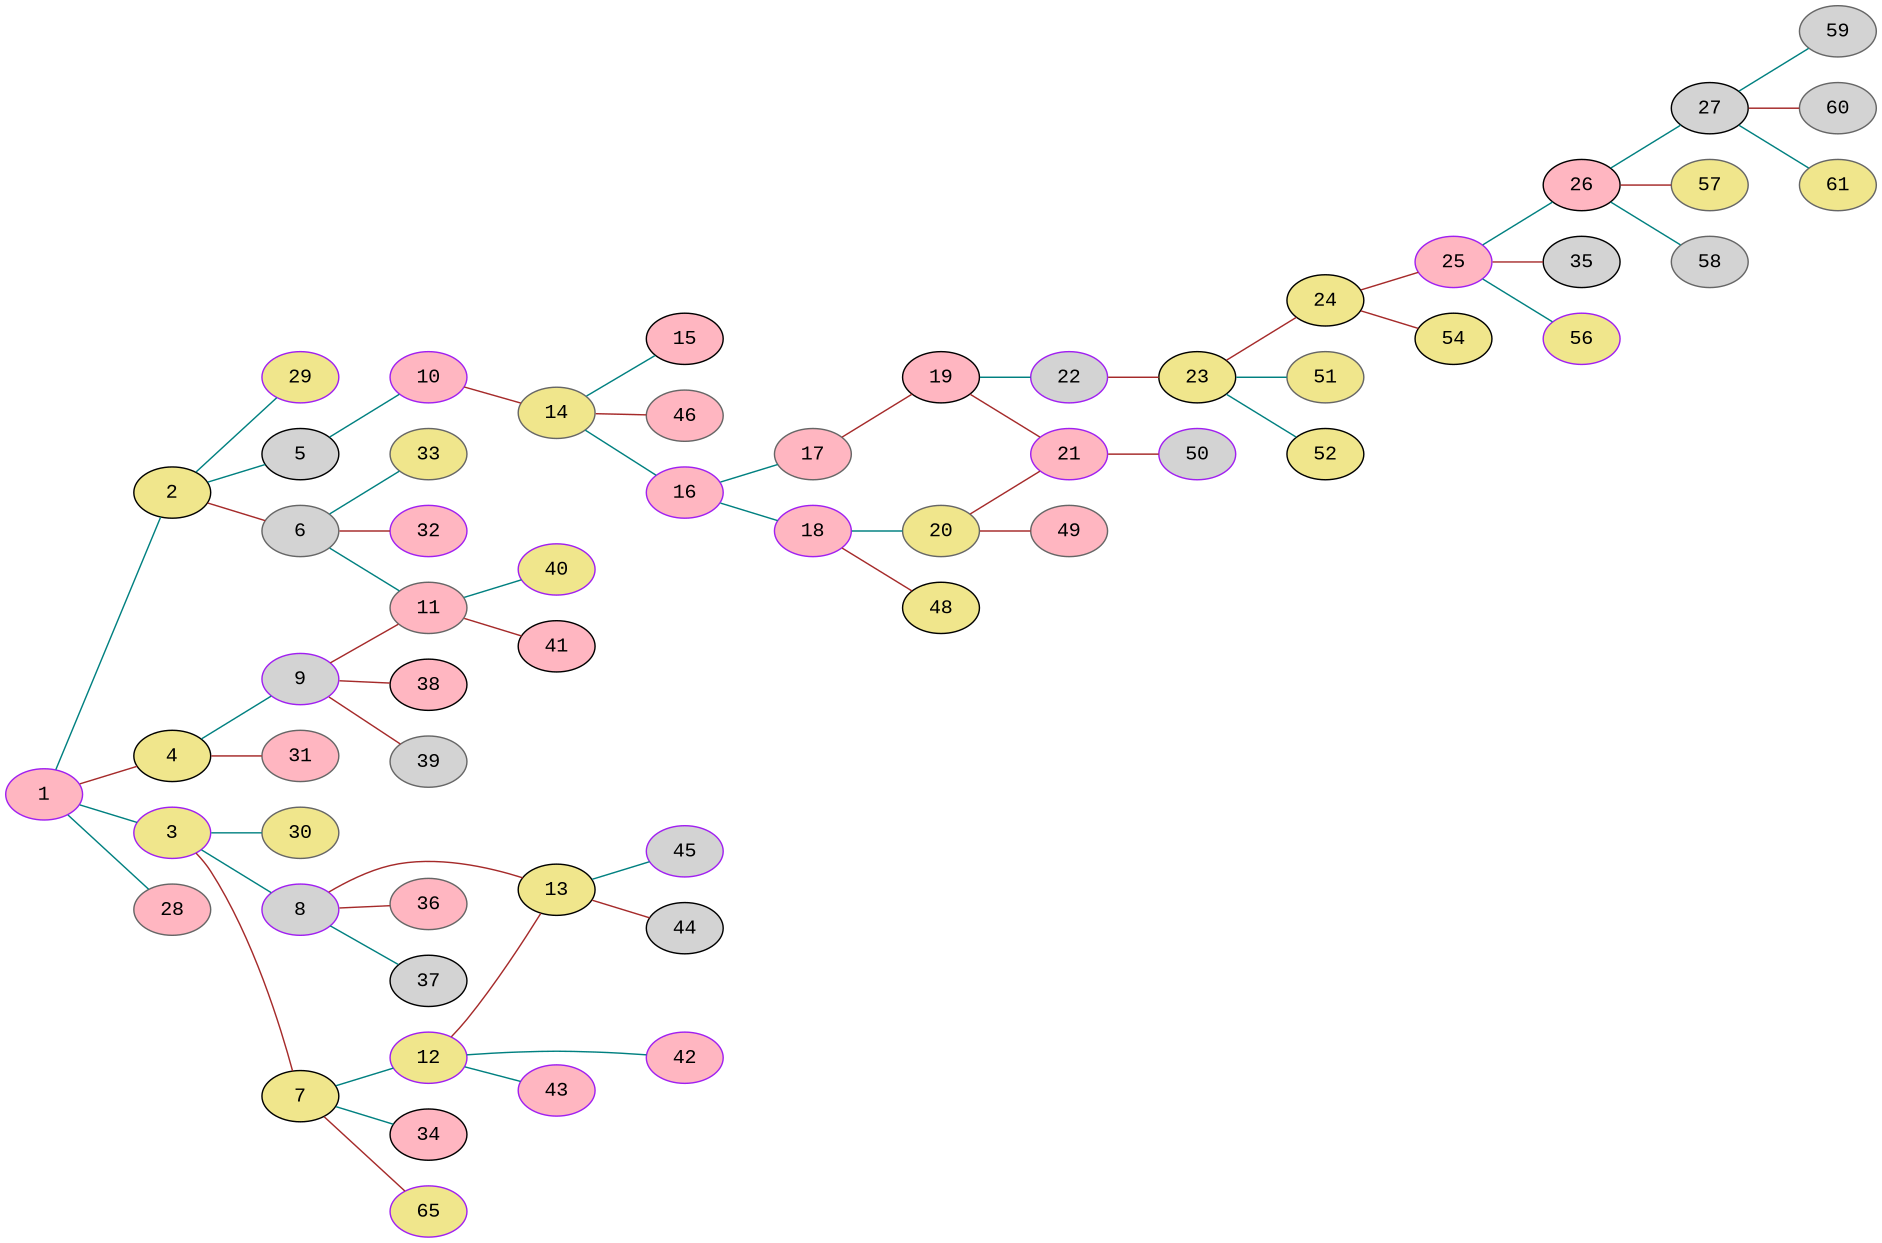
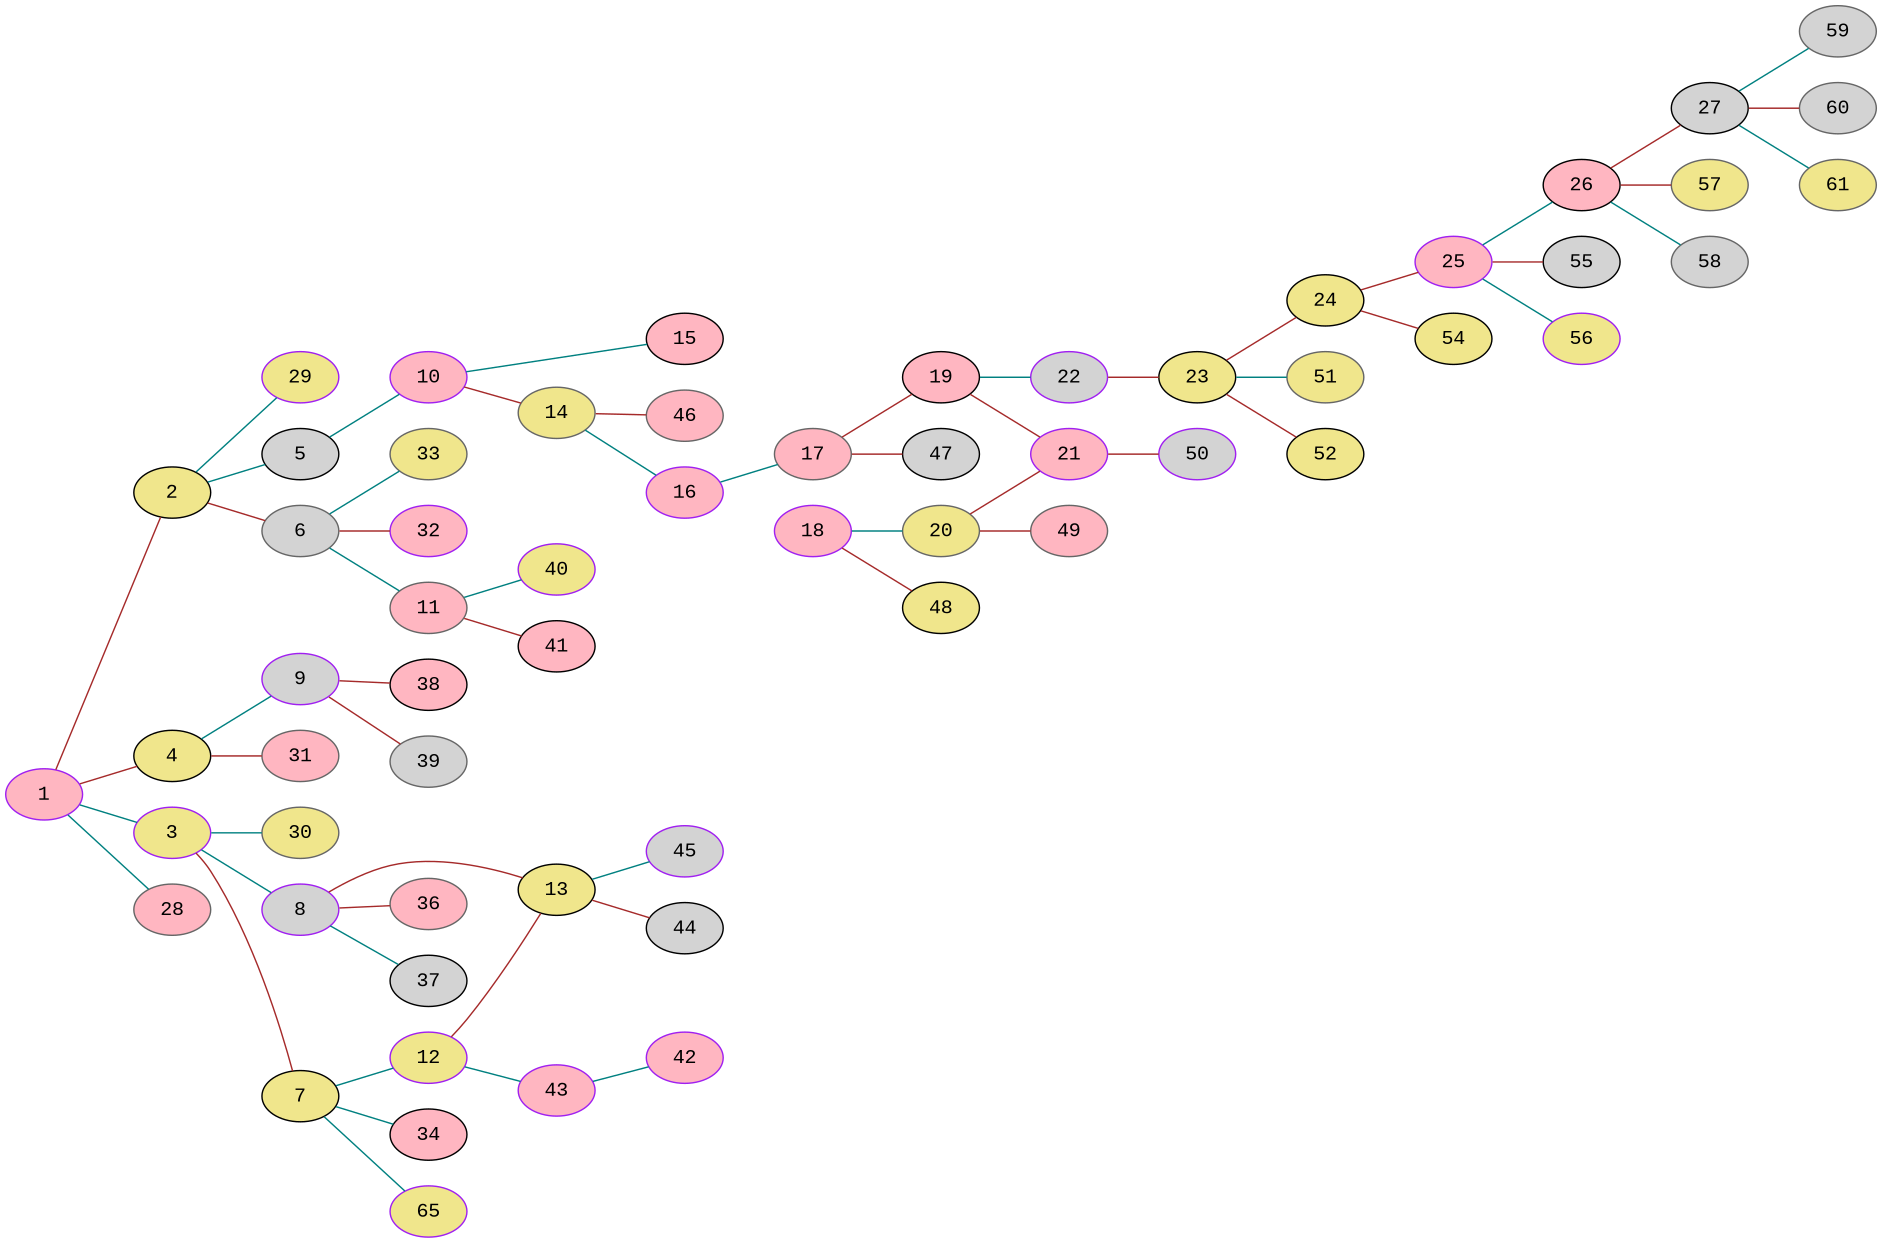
edge "27" -- "26": color teal -> brown
node "35": label "35" -> "55"
edge "15" -- "14": now "15" -- "10"
edge "23" -- "52": color teal -> brown
node "47": added
edge "16" -- "18": removed
edge "2" -- "1": color teal -> brown
edge "11" -- "9": removed
edge "12" -- "42": now "43" -- "42"
edge "7" -- "65": color brown -> teal
